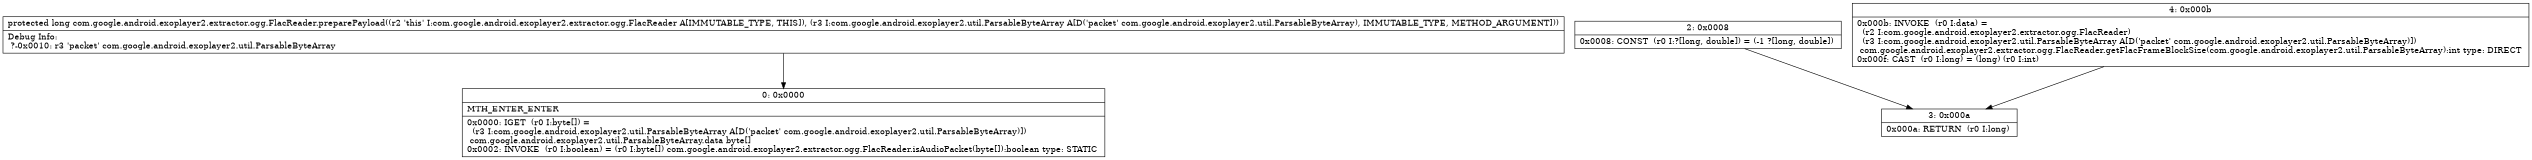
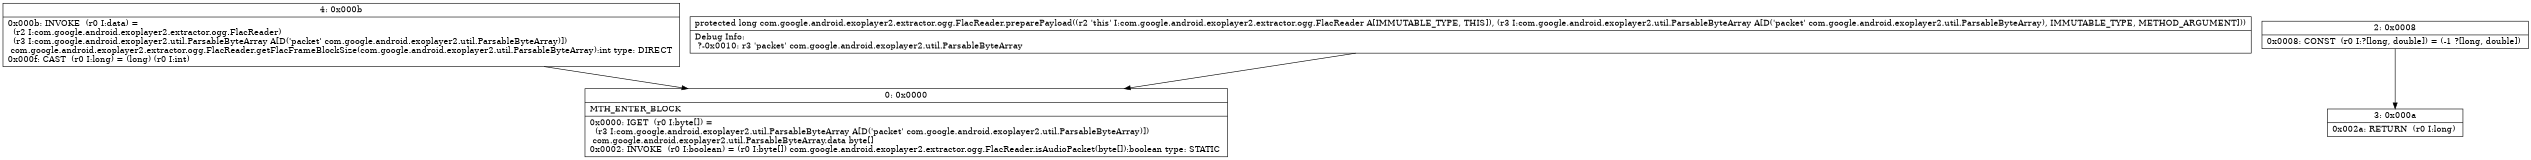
edge "4: 0x000b" -> "3: 0x000a": now "4: 0x000b" -> "0: 0x0000"
node "0: 0x0000": text "MTH_ENTER_ENTER" -> "MTH_ENTER_BLOCK"
node "3: 0x000a": text "0x000a: RETURN  (r0 I:long)" -> "0x002a: RETURN  (r0 I:long)"
